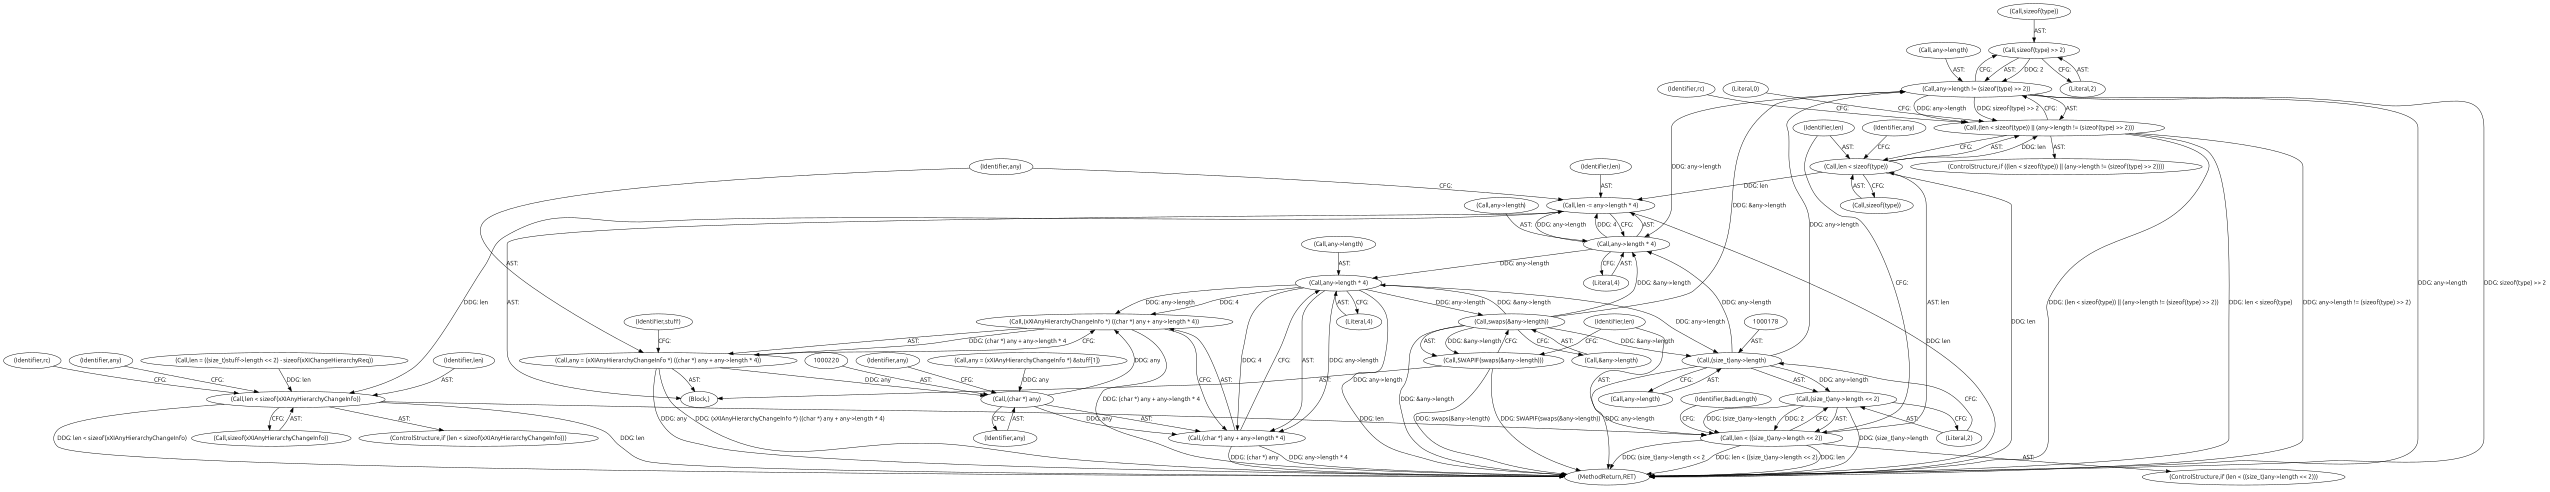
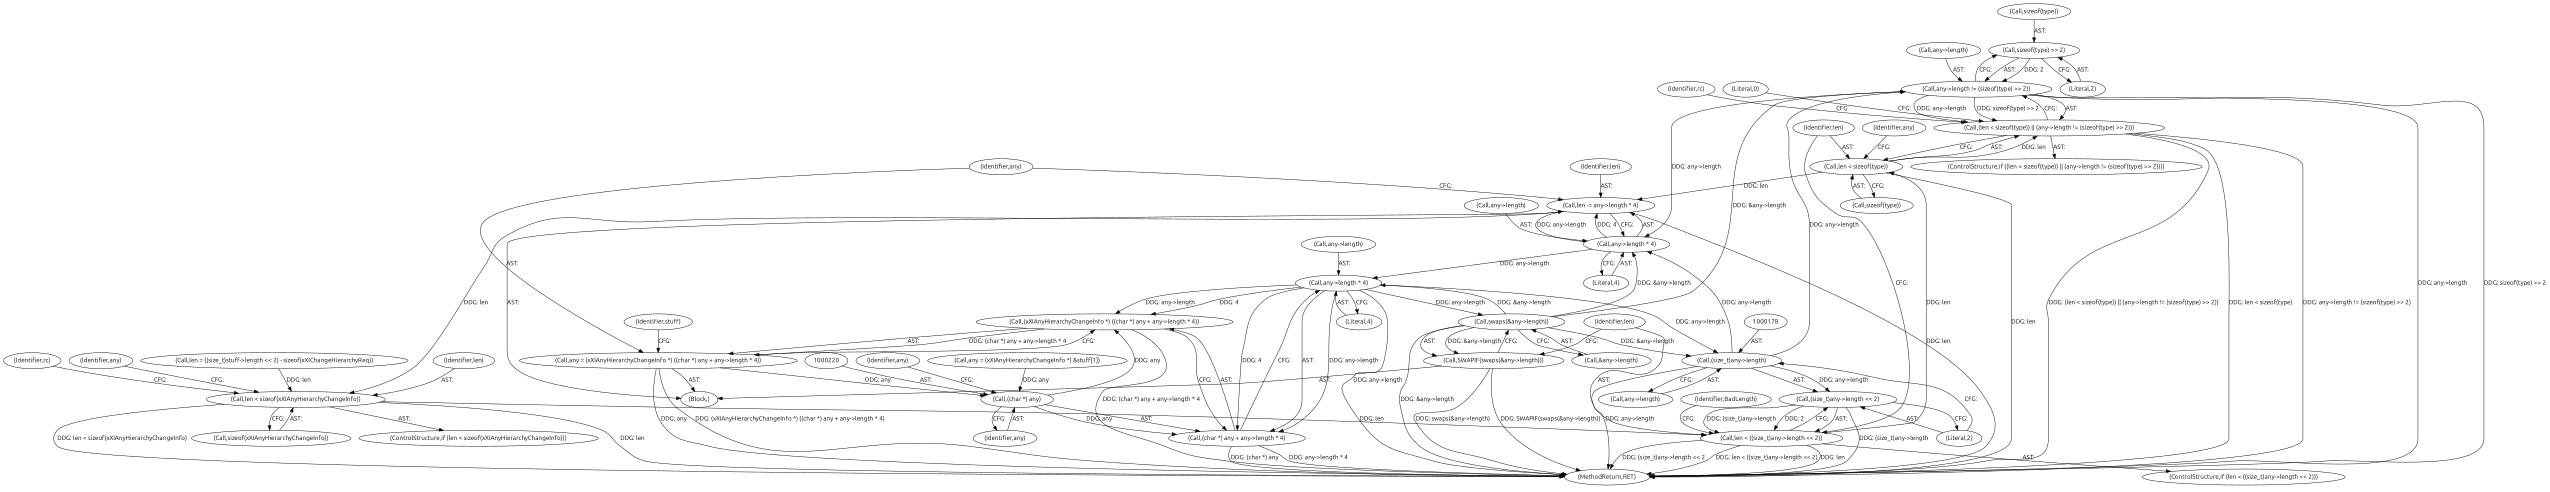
edge "(Call,len < ((size_t)any->length << 2))" -> "(Call,len < sizeof(type))": label "AST: len" -> "DDG: len"
